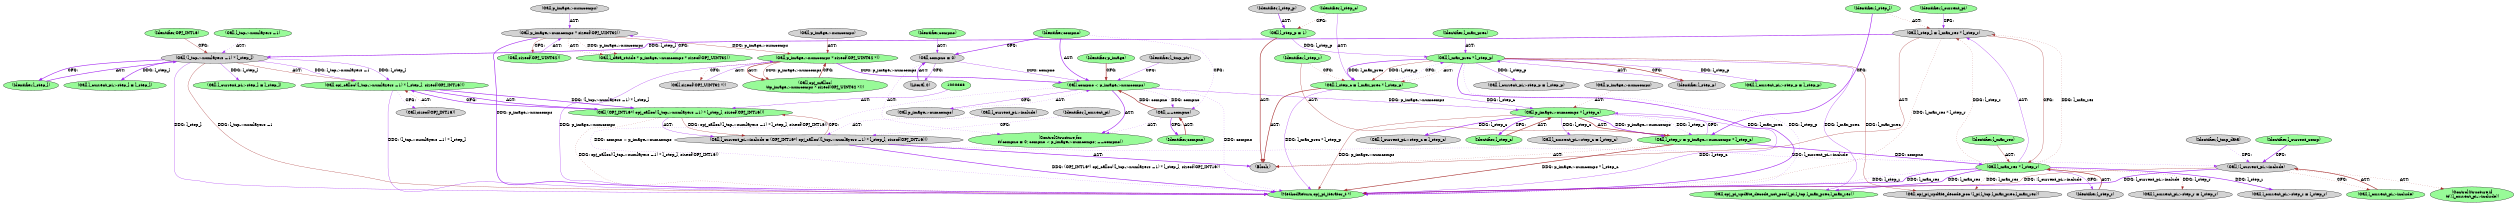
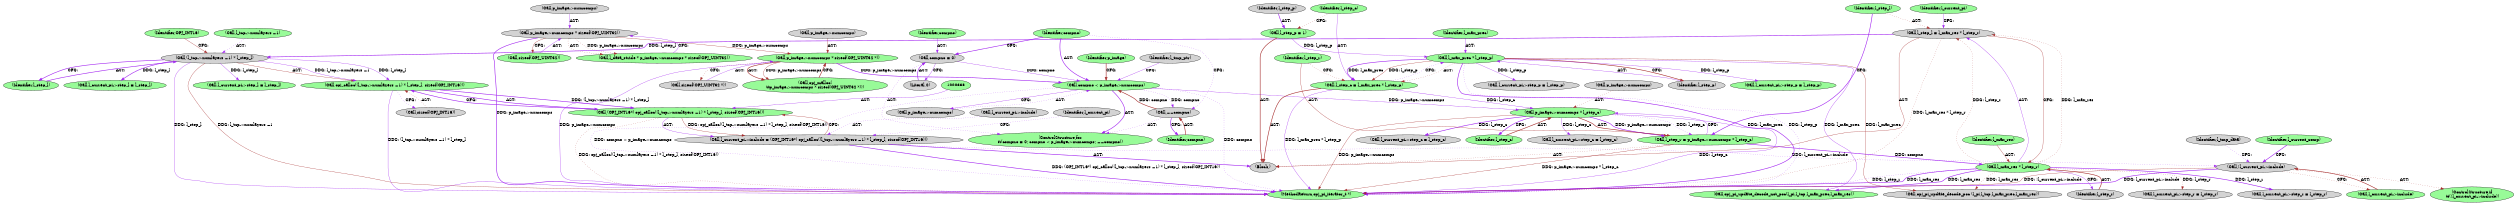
edge "(Call,l_step_r = p_image->numcomps * l_step_c)" -> "(MethodReturn,opj_pi_iterator_t *)": style bold -> solid
